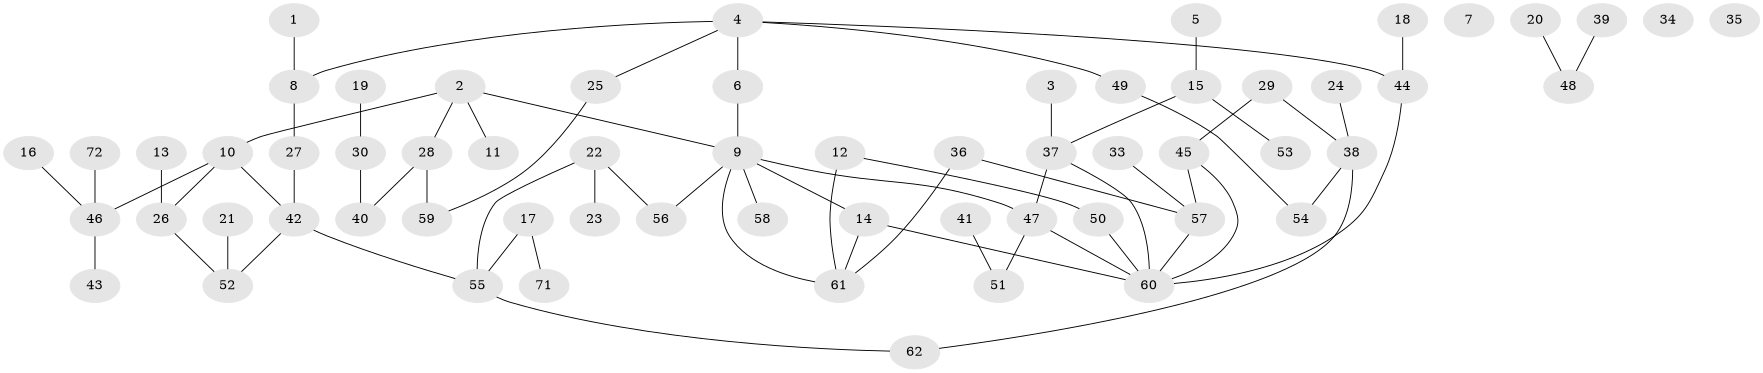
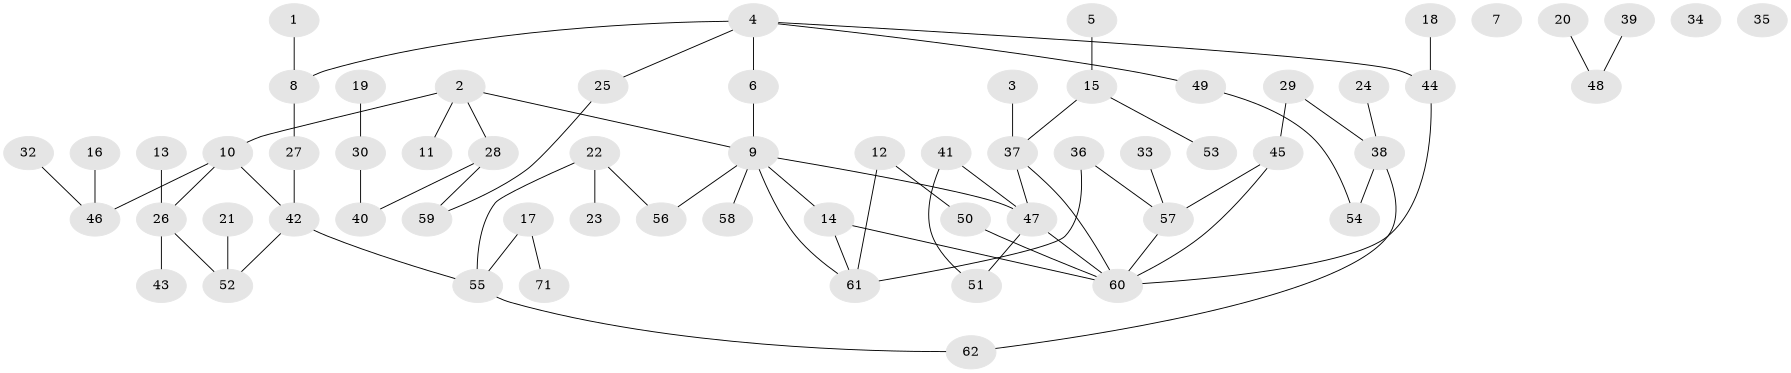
node "72": label "72" -> "32"
edge "41" -- "47": added
edge "46" -- "43": now "26" -- "43"
